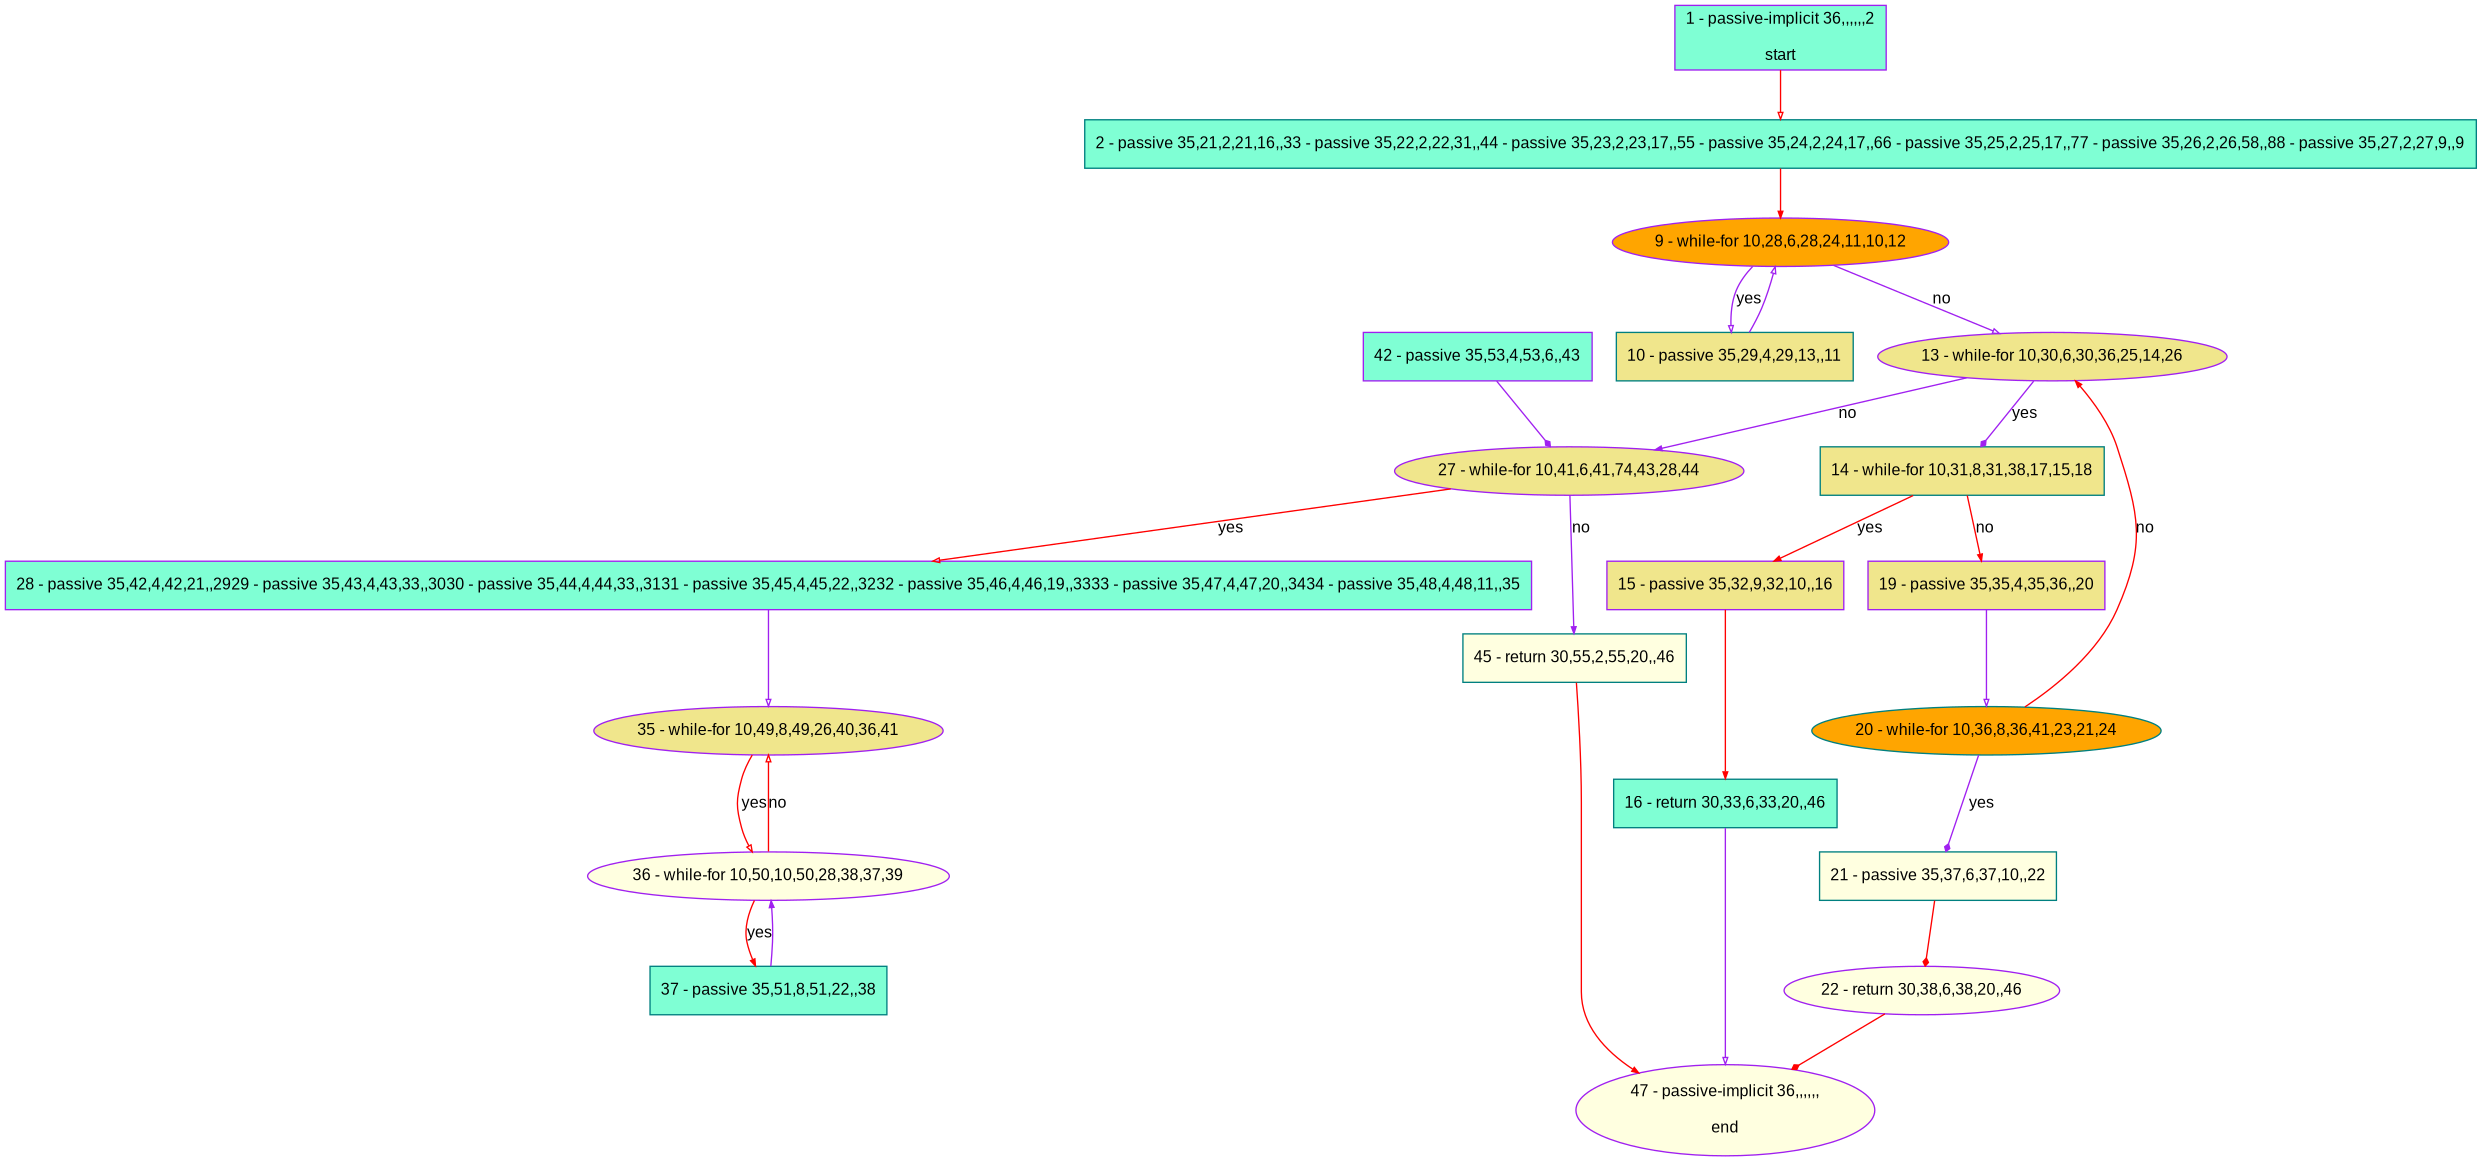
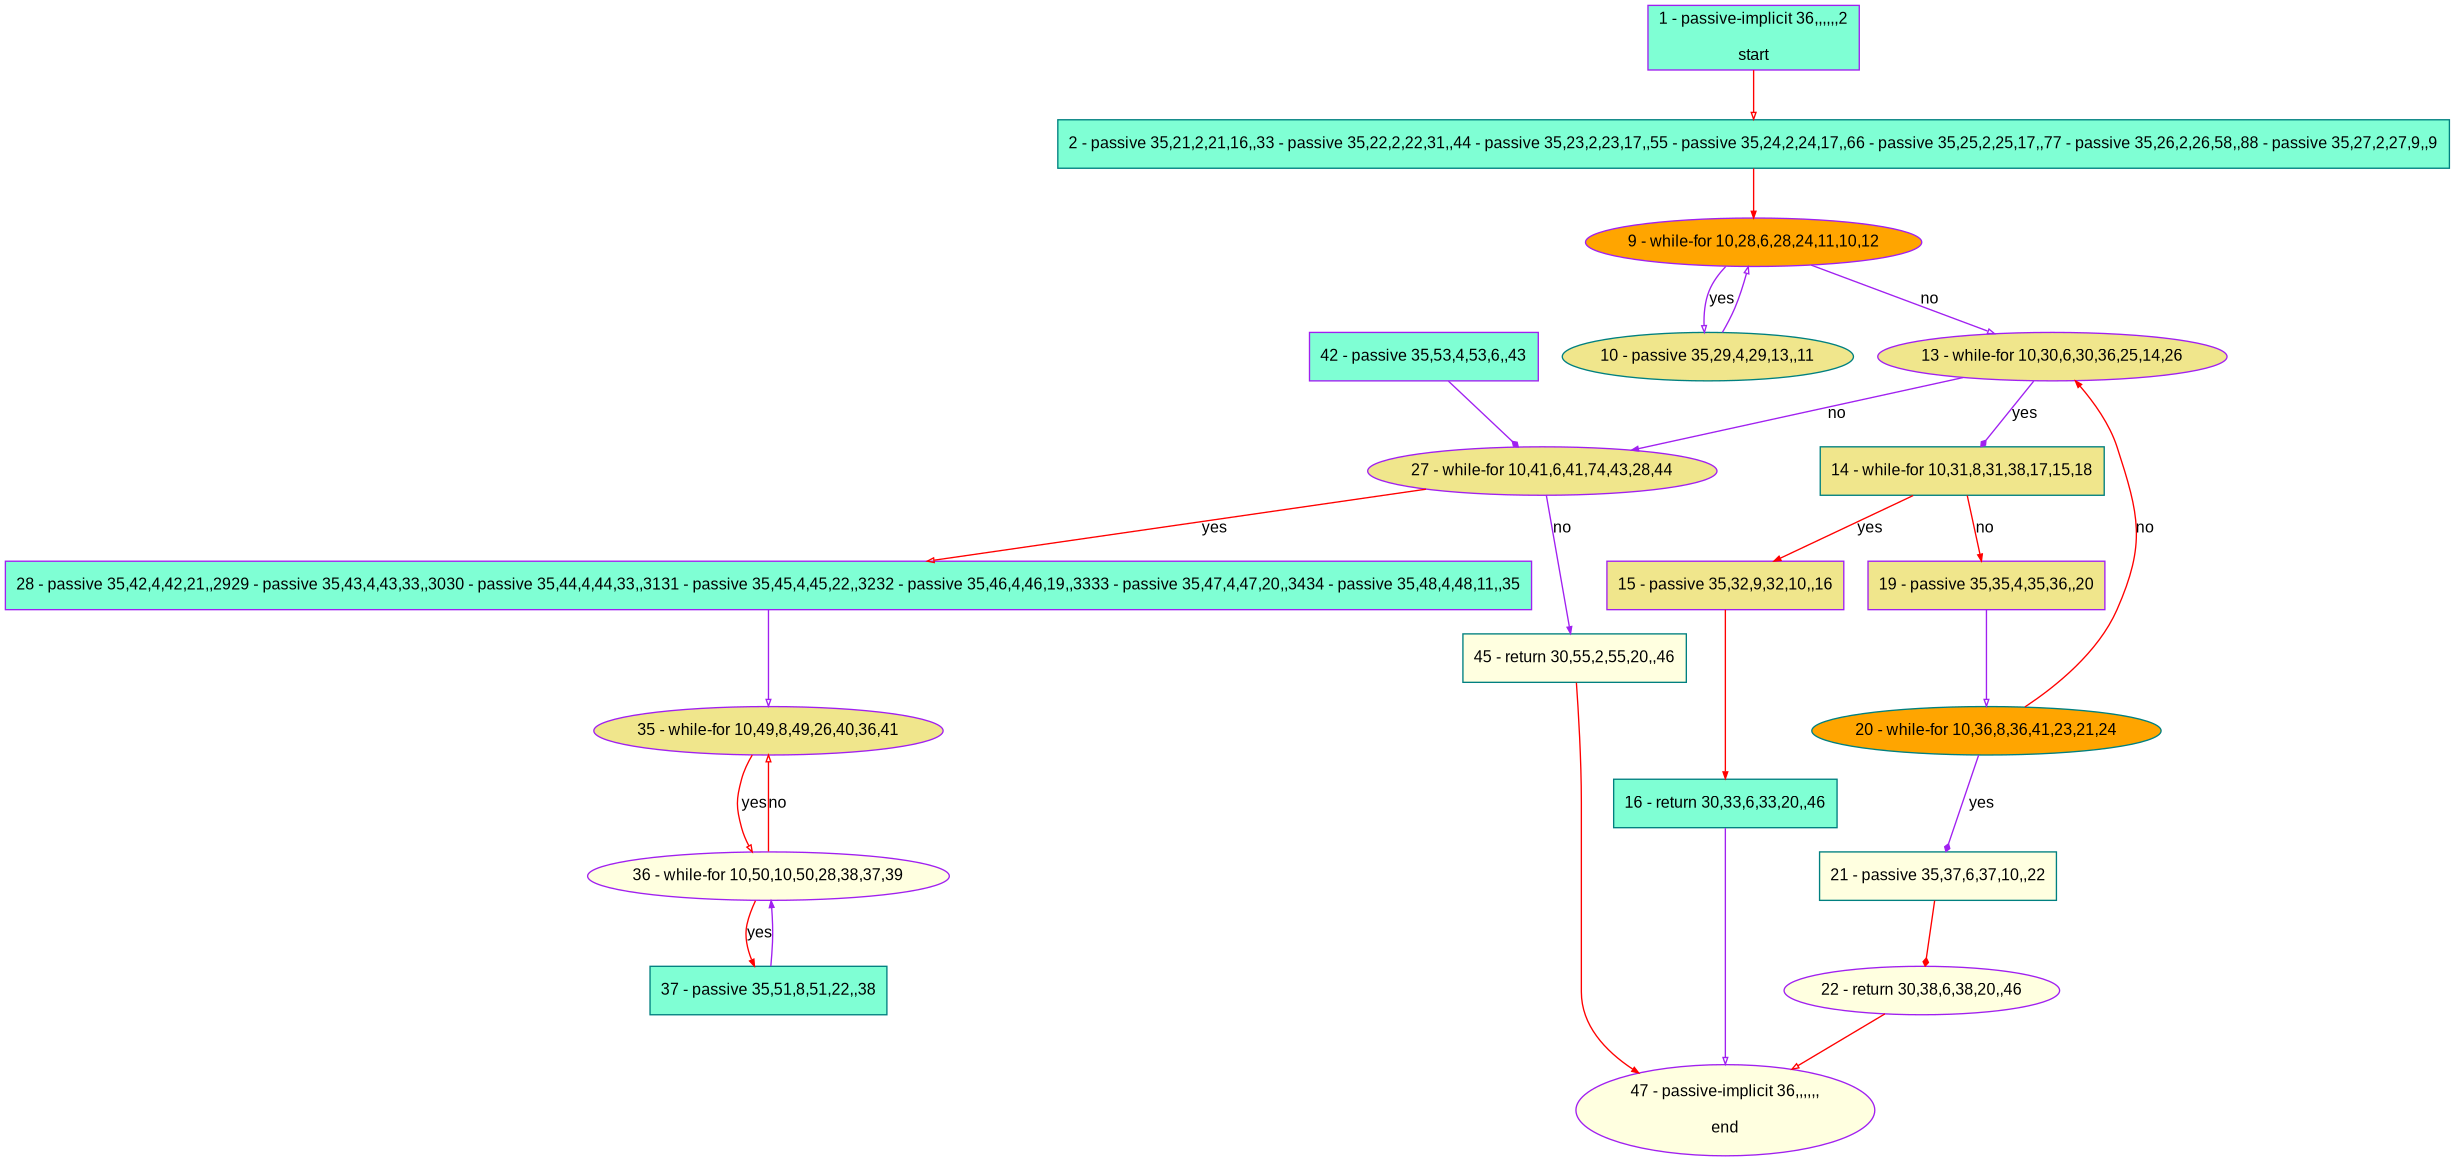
node "10 - passive 35,29,4,29,13,,11": shape box -> ellipse
edge "22 - return 30,38,6,38,20,,46" -> "47 - passive-implicit 36,,,,,, end": arrowhead diamond -> onormal
